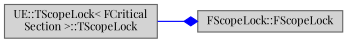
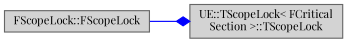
edge "UE::TScopeLock< FCritical Section >::TScopeLock" -> "FScopeLock::FScopeLock": reversed
